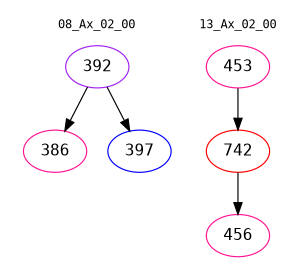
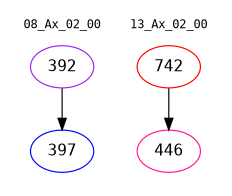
node "453": removed
node "386": removed
node "456": label "456" -> "446"
